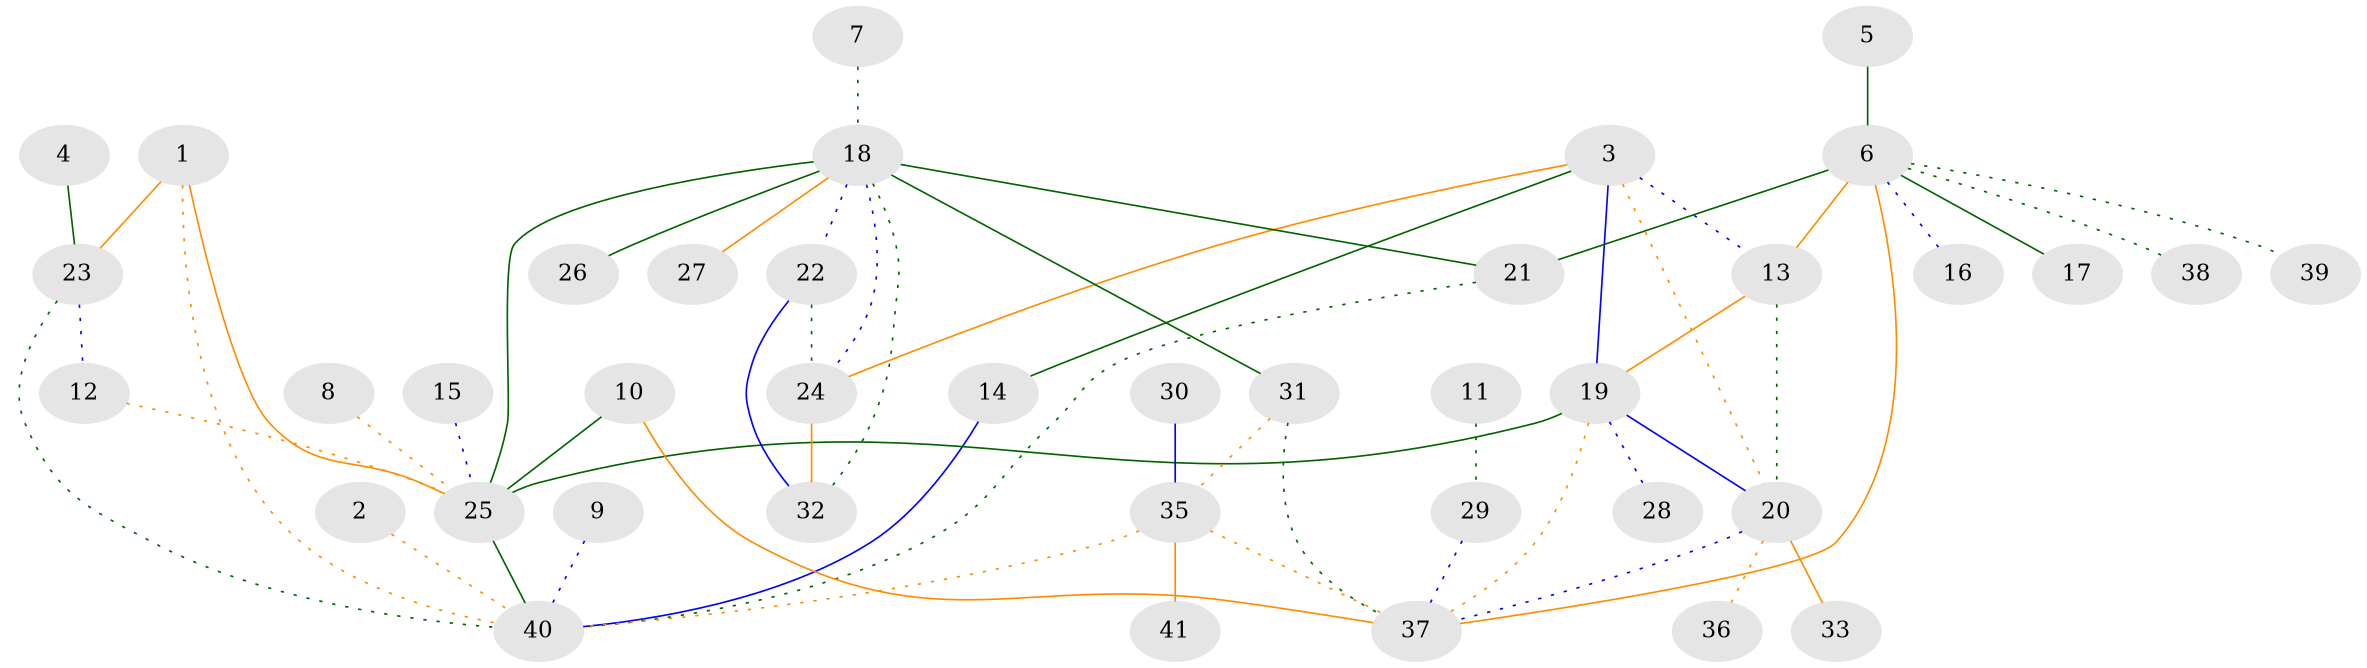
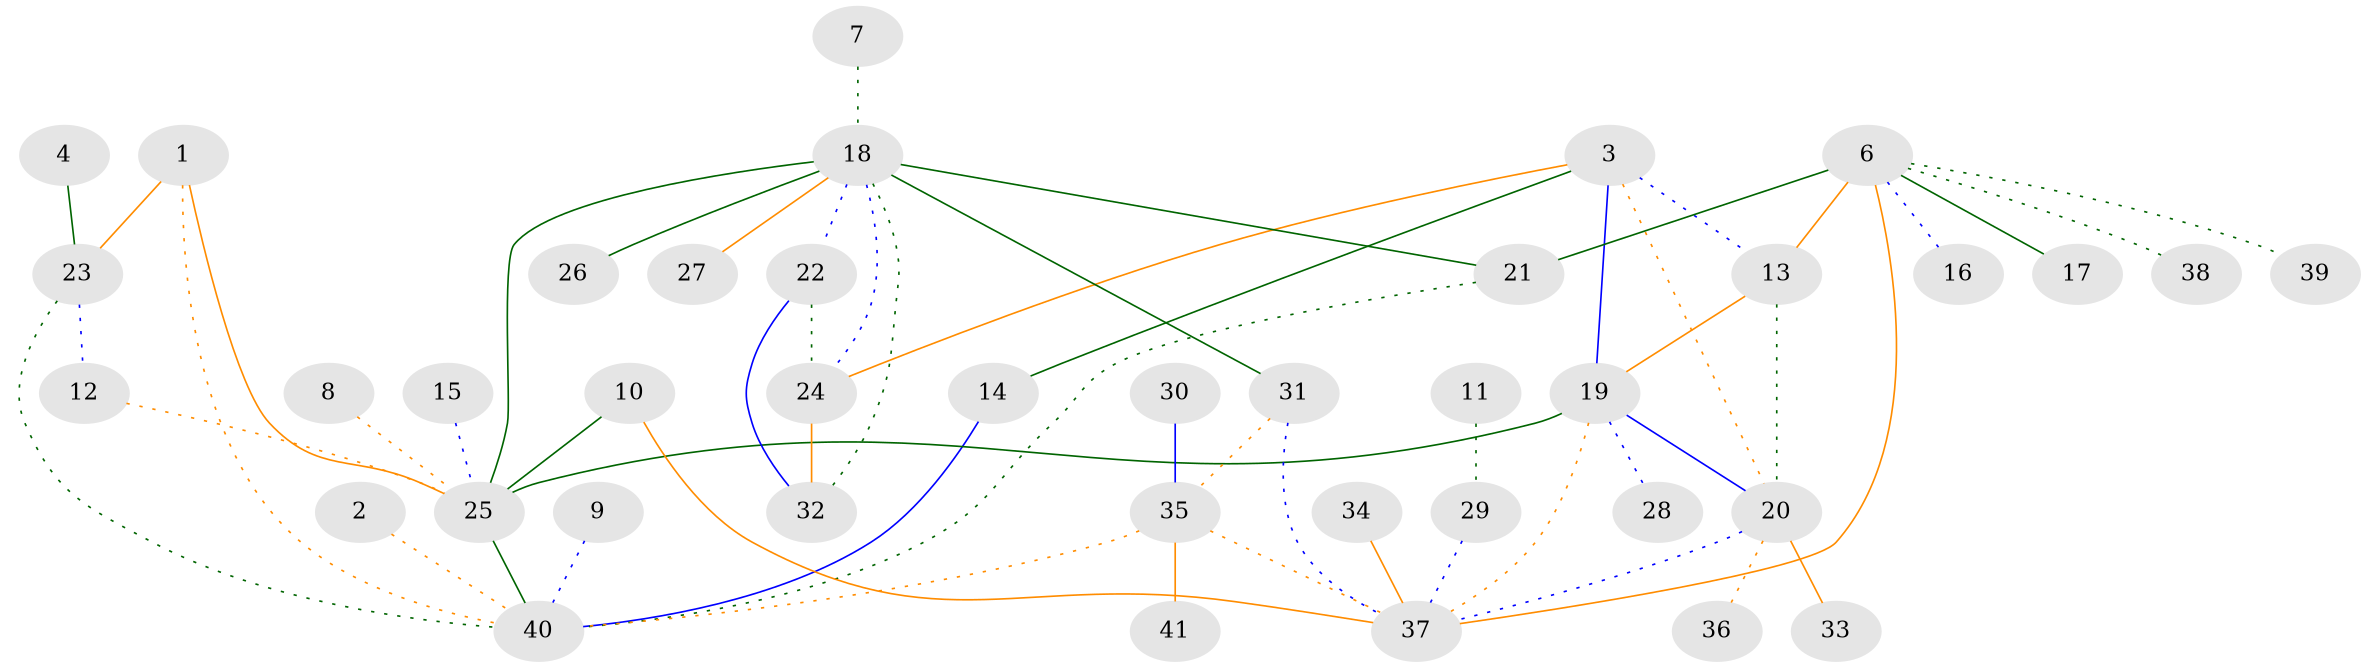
node "5": removed
node "34": added
edge "31" -- "37": color darkgreen -> blue
